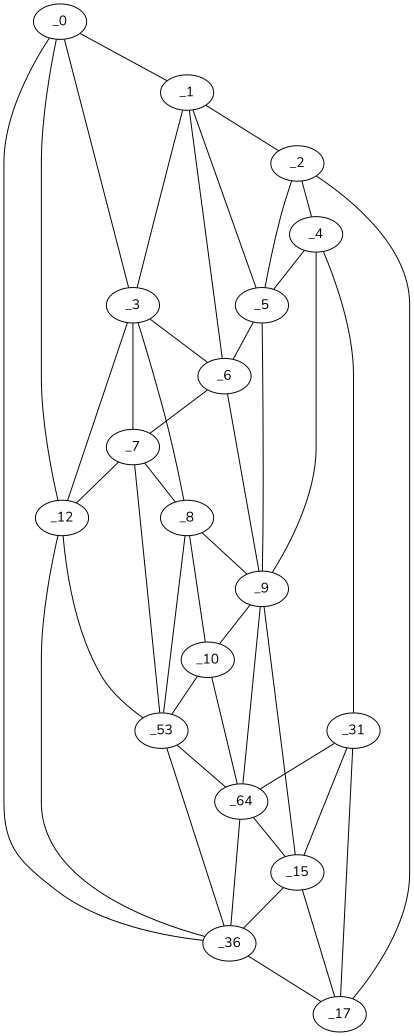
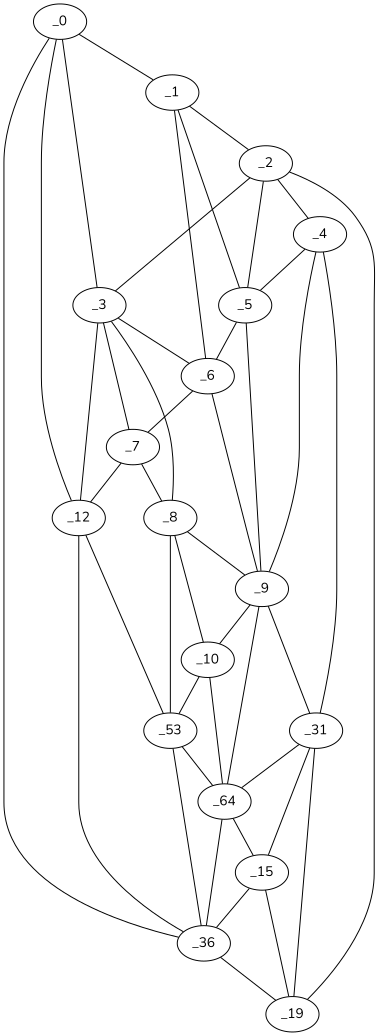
edge "_1" -- "_3": now "_2" -- "_3"
edge "_7" -- "_53": removed
edge "_9" -- "_15": now "_9" -- "_31"
node "_17": label "_17" -> "_19"
